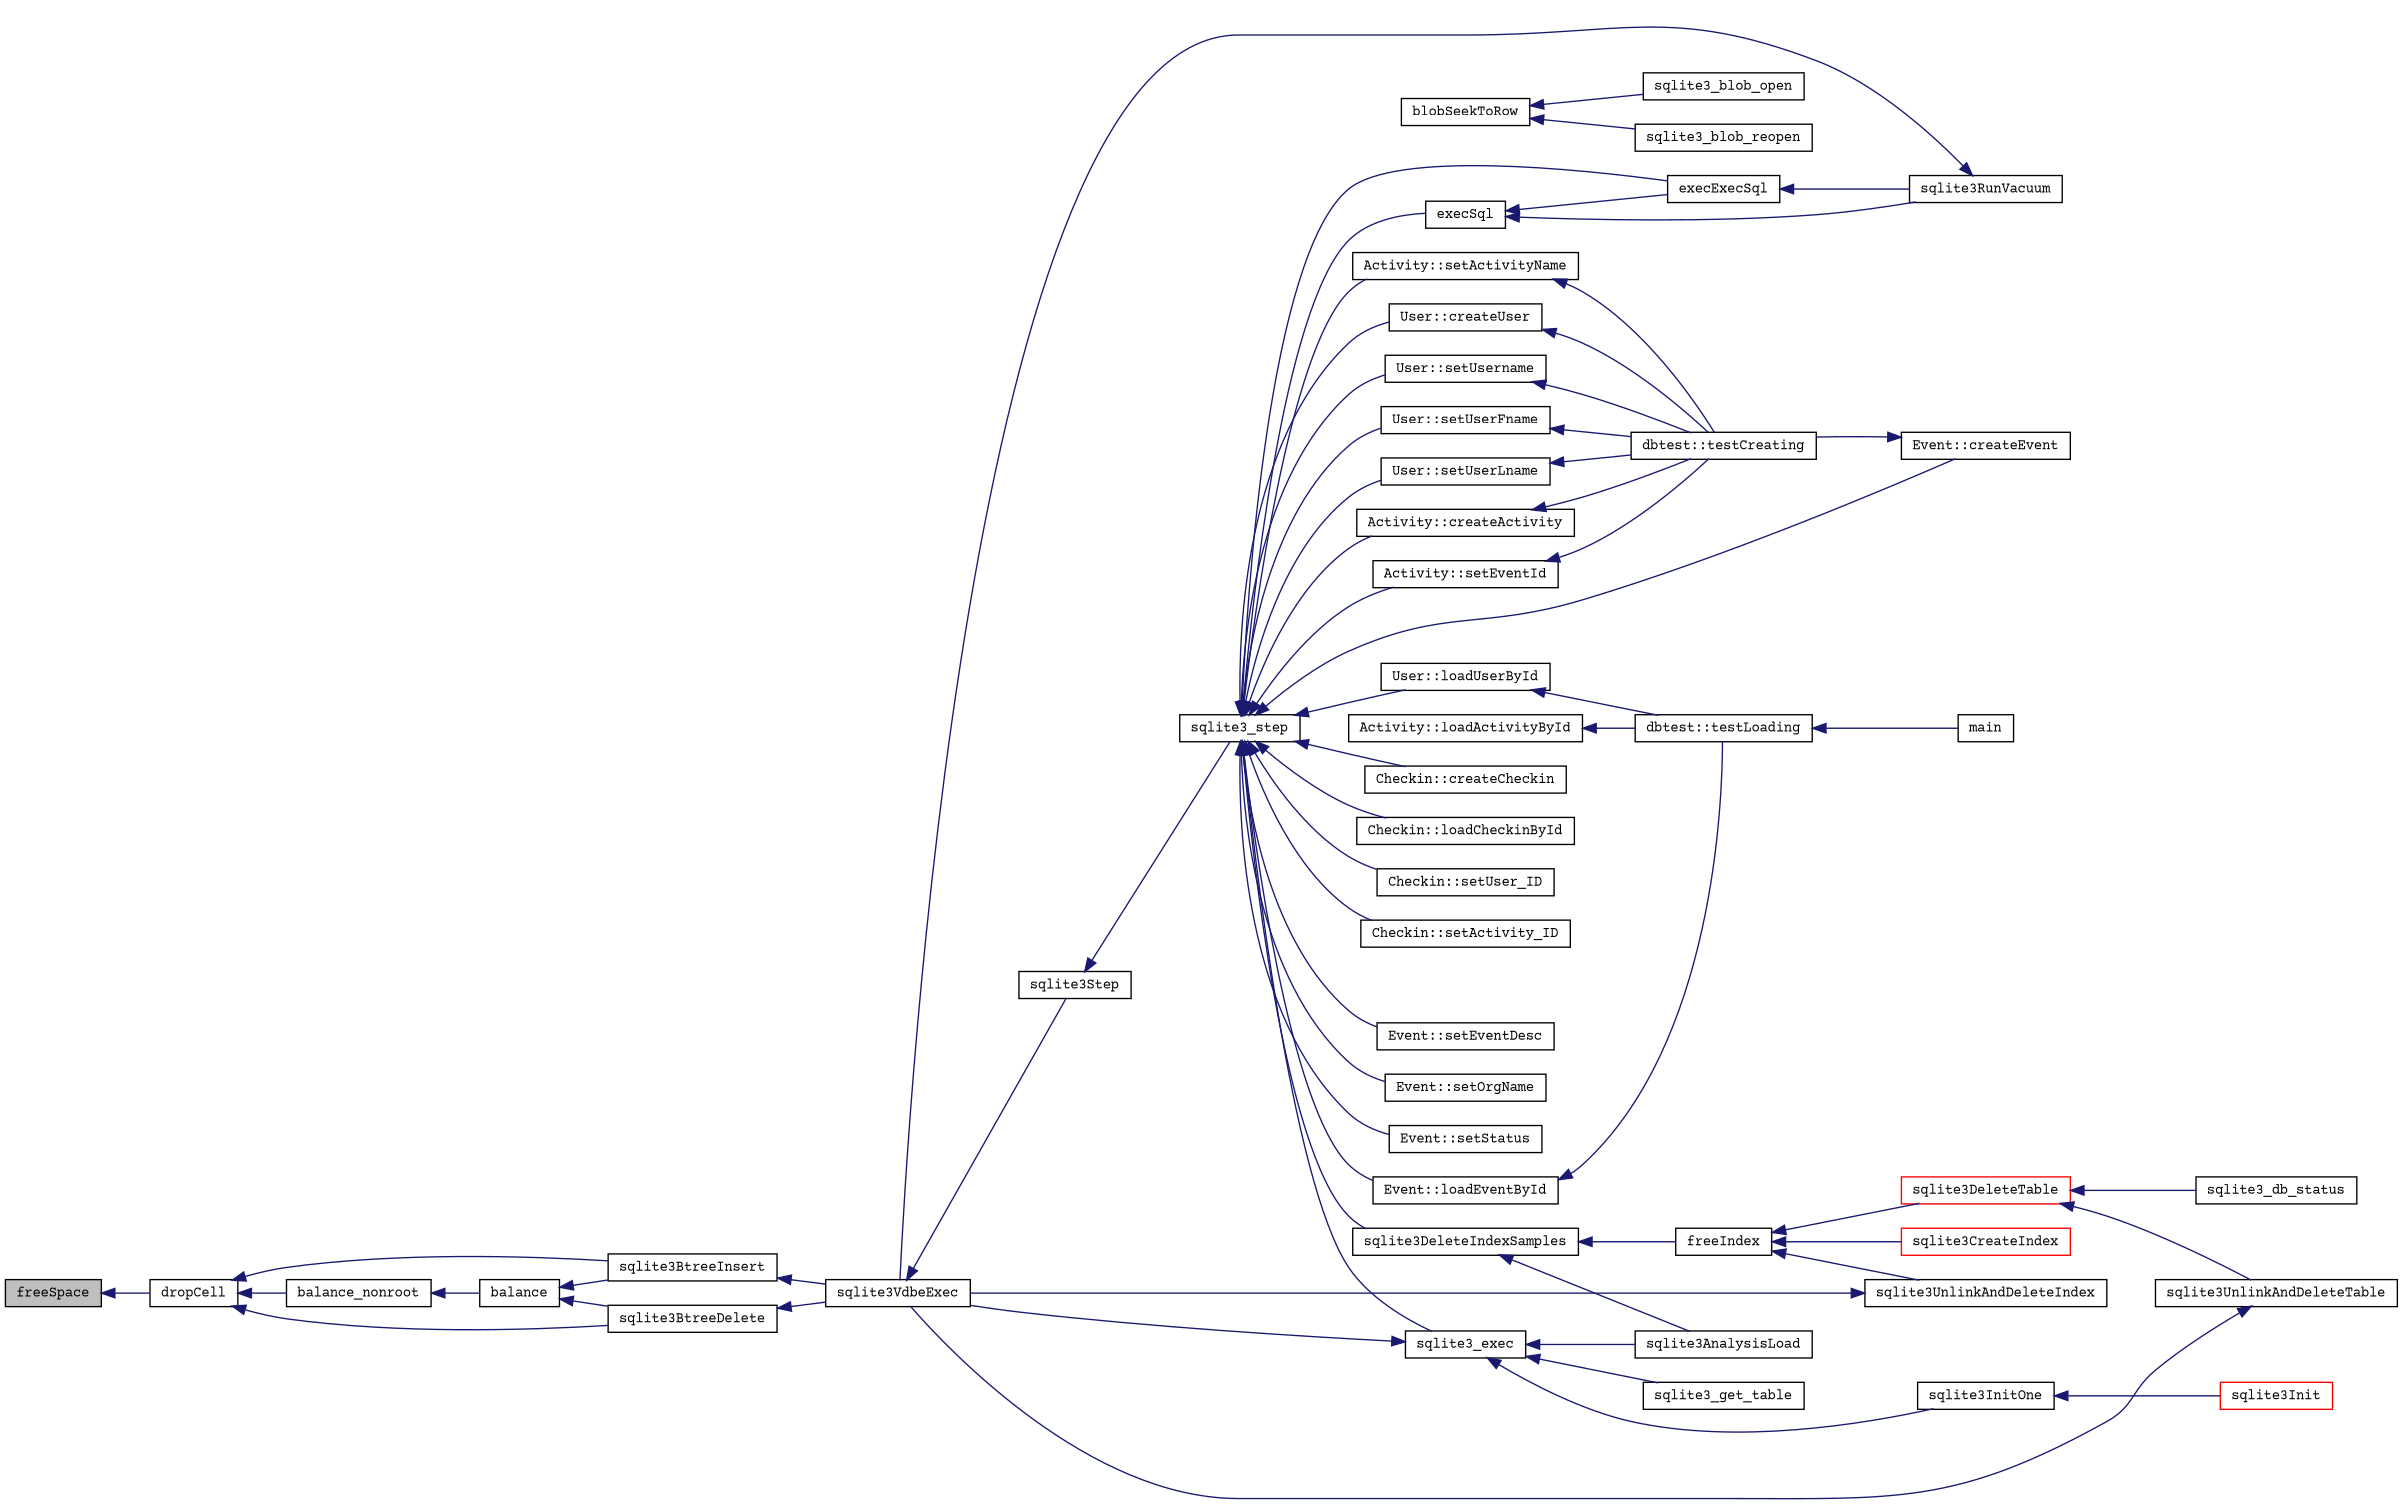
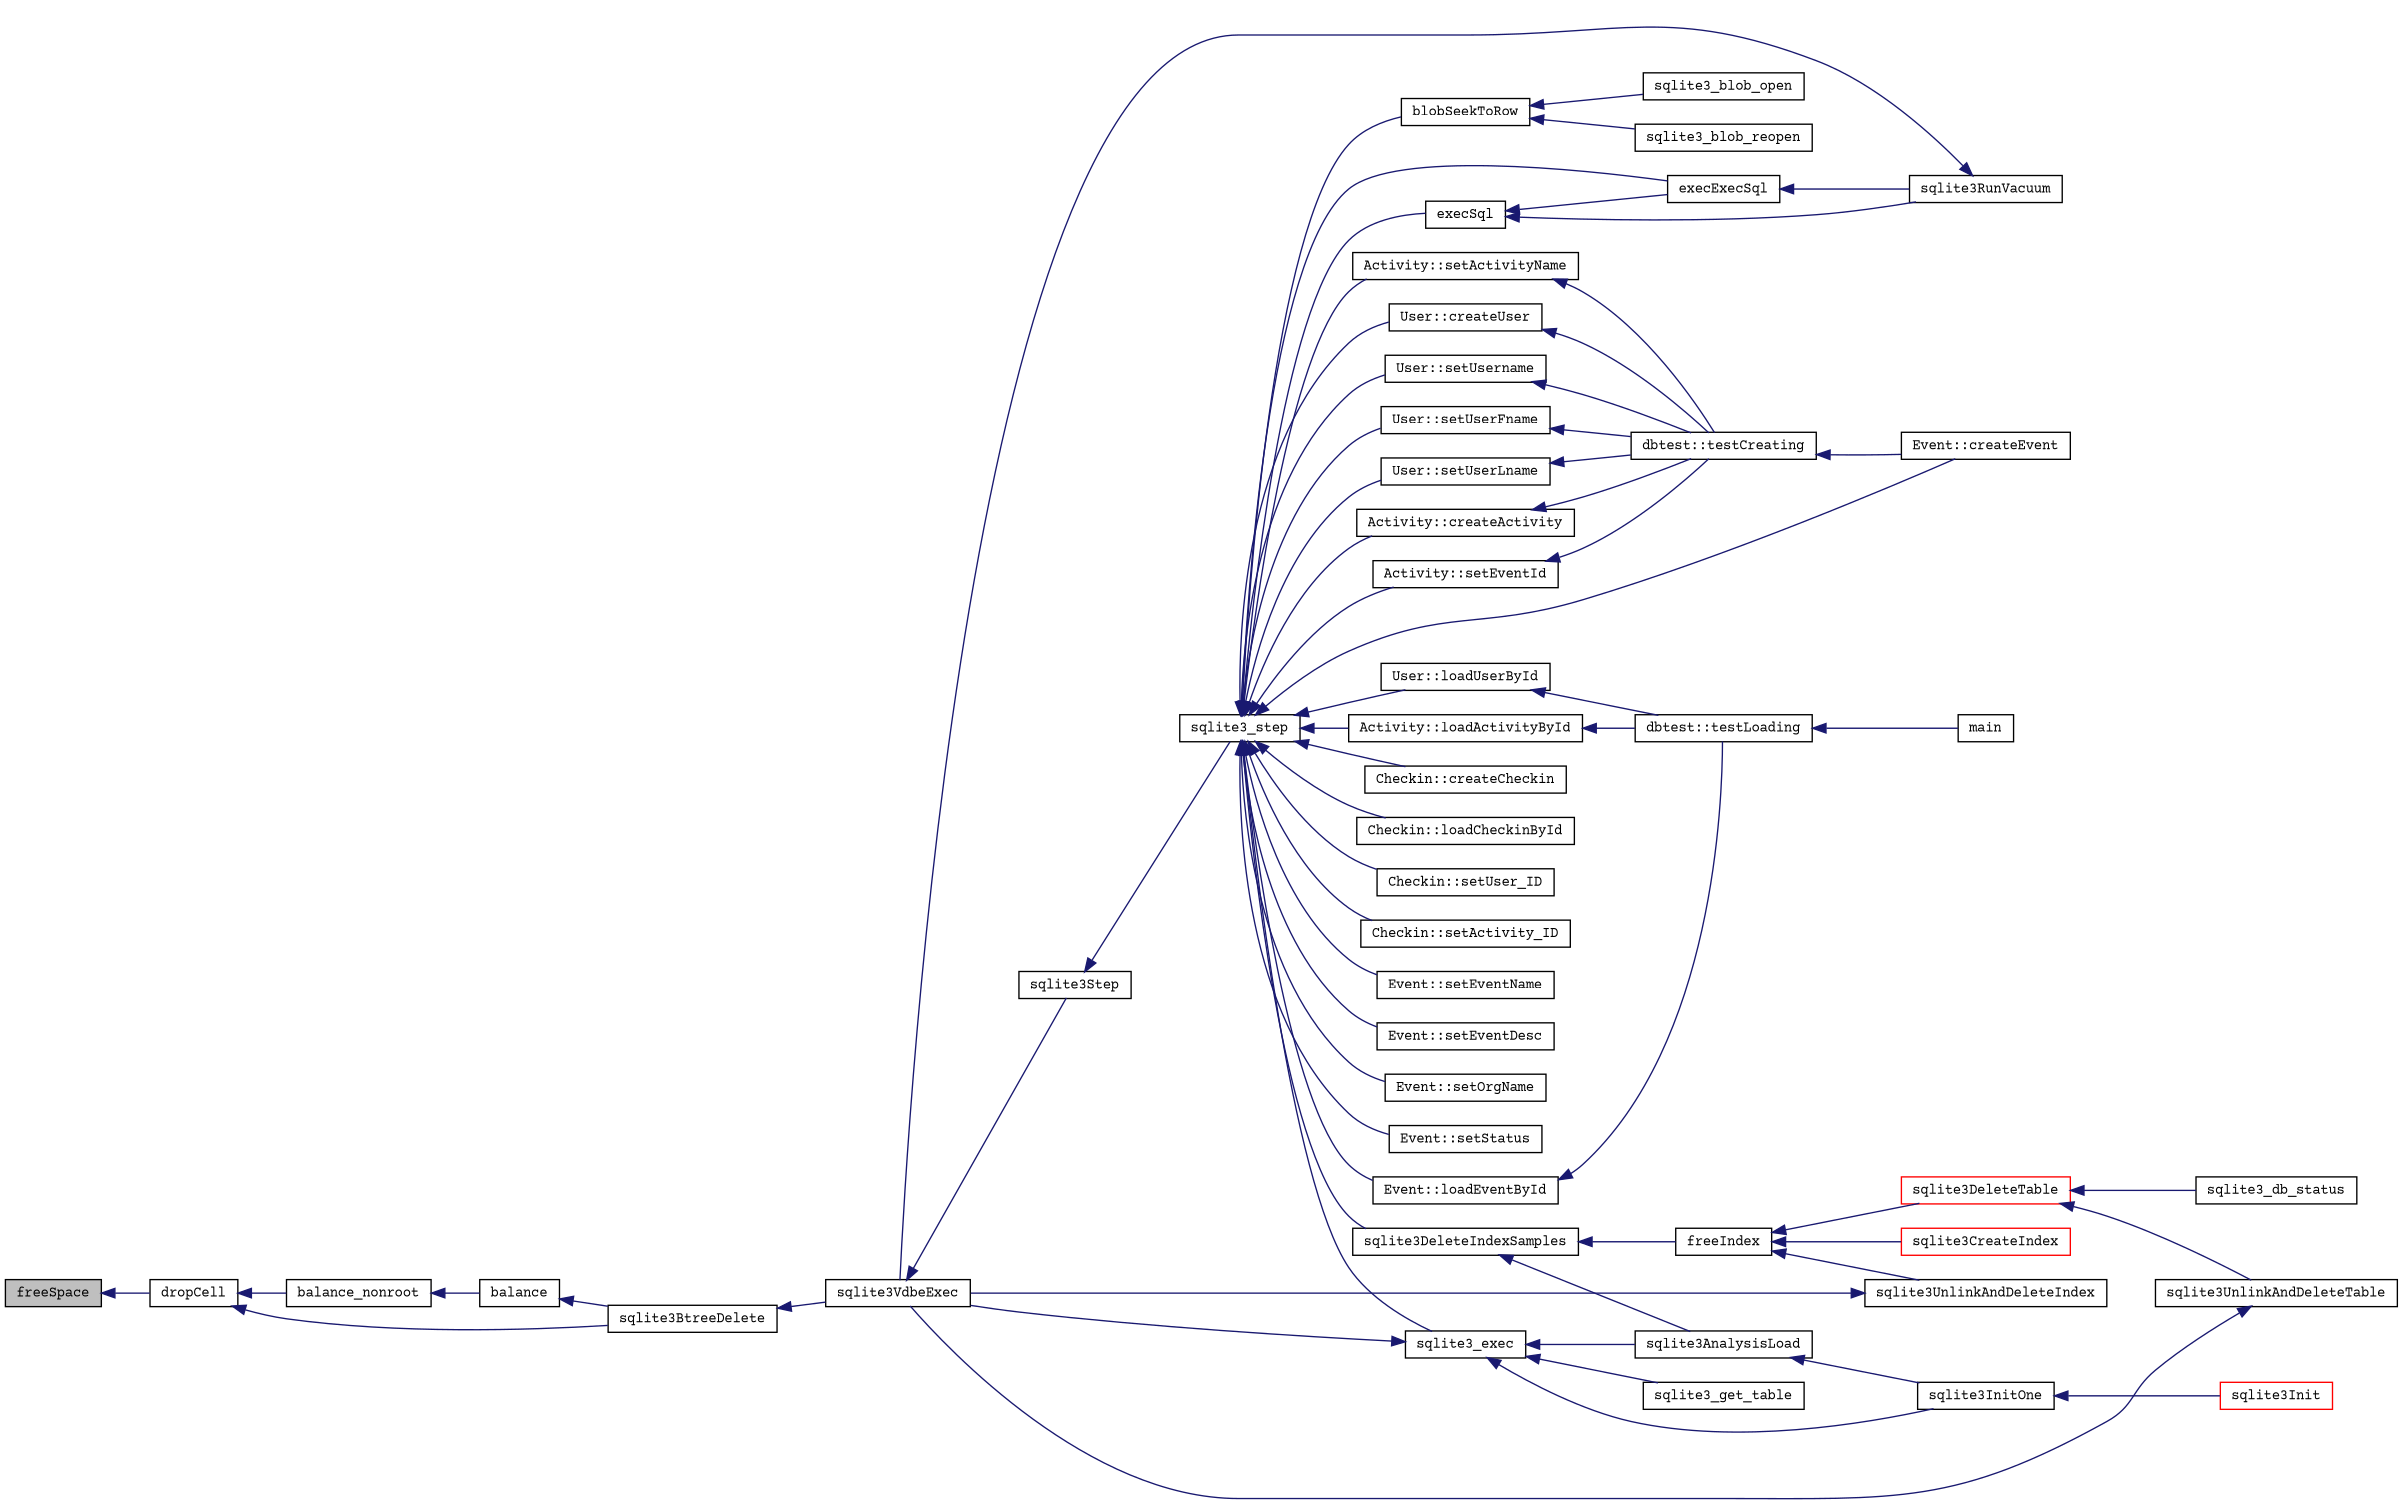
edge "blobSeekToRow" -> "sqlite3_step": added
edge "dbtest::testCreating" -> "Event::createEvent": reversed
edge "Activity::loadActivityById" -> "sqlite3_step": added
node "Event::setEventName": added
node "sqlite3BtreeInsert": removed
edge "sqlite3InitOne" -> "sqlite3AnalysisLoad": added
